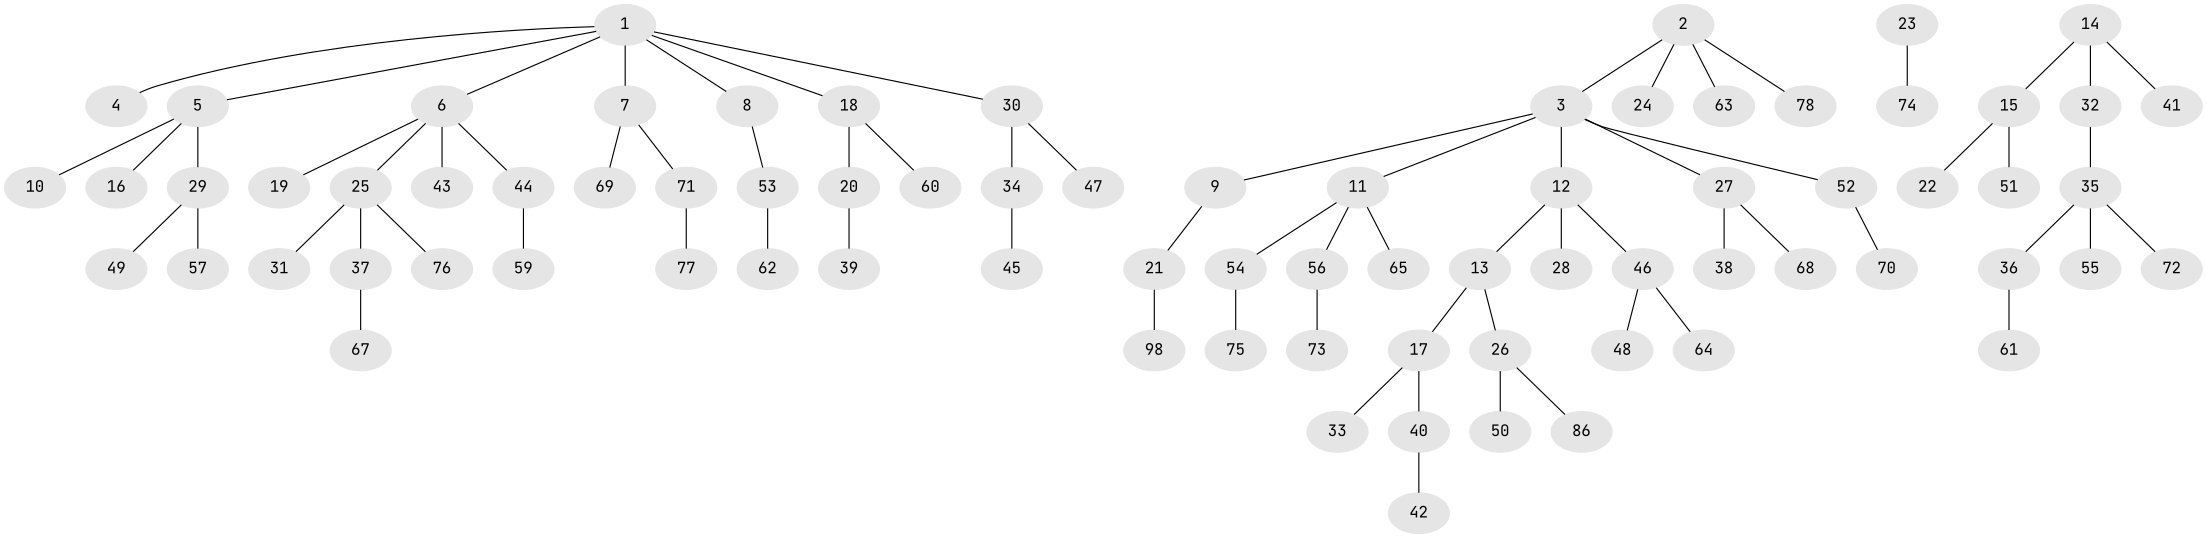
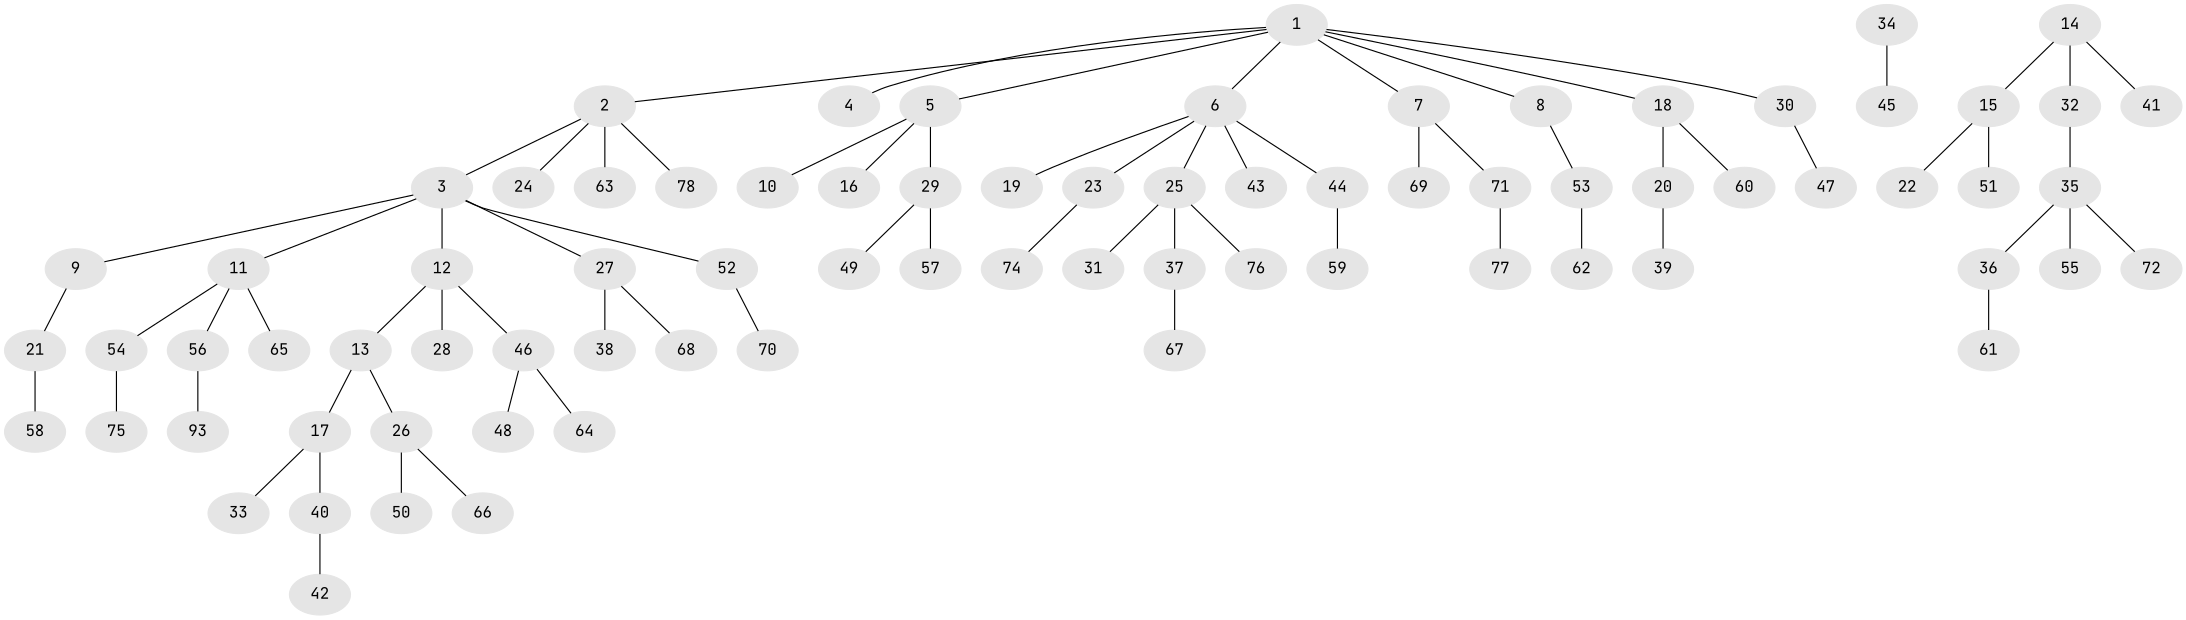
edge "1" -- "2": added
edge "30" -- "34": removed
edge "6" -- "23": added
node "98": label "98" -> "58"
node "73": label "73" -> "93"
node "86": label "86" -> "66"
